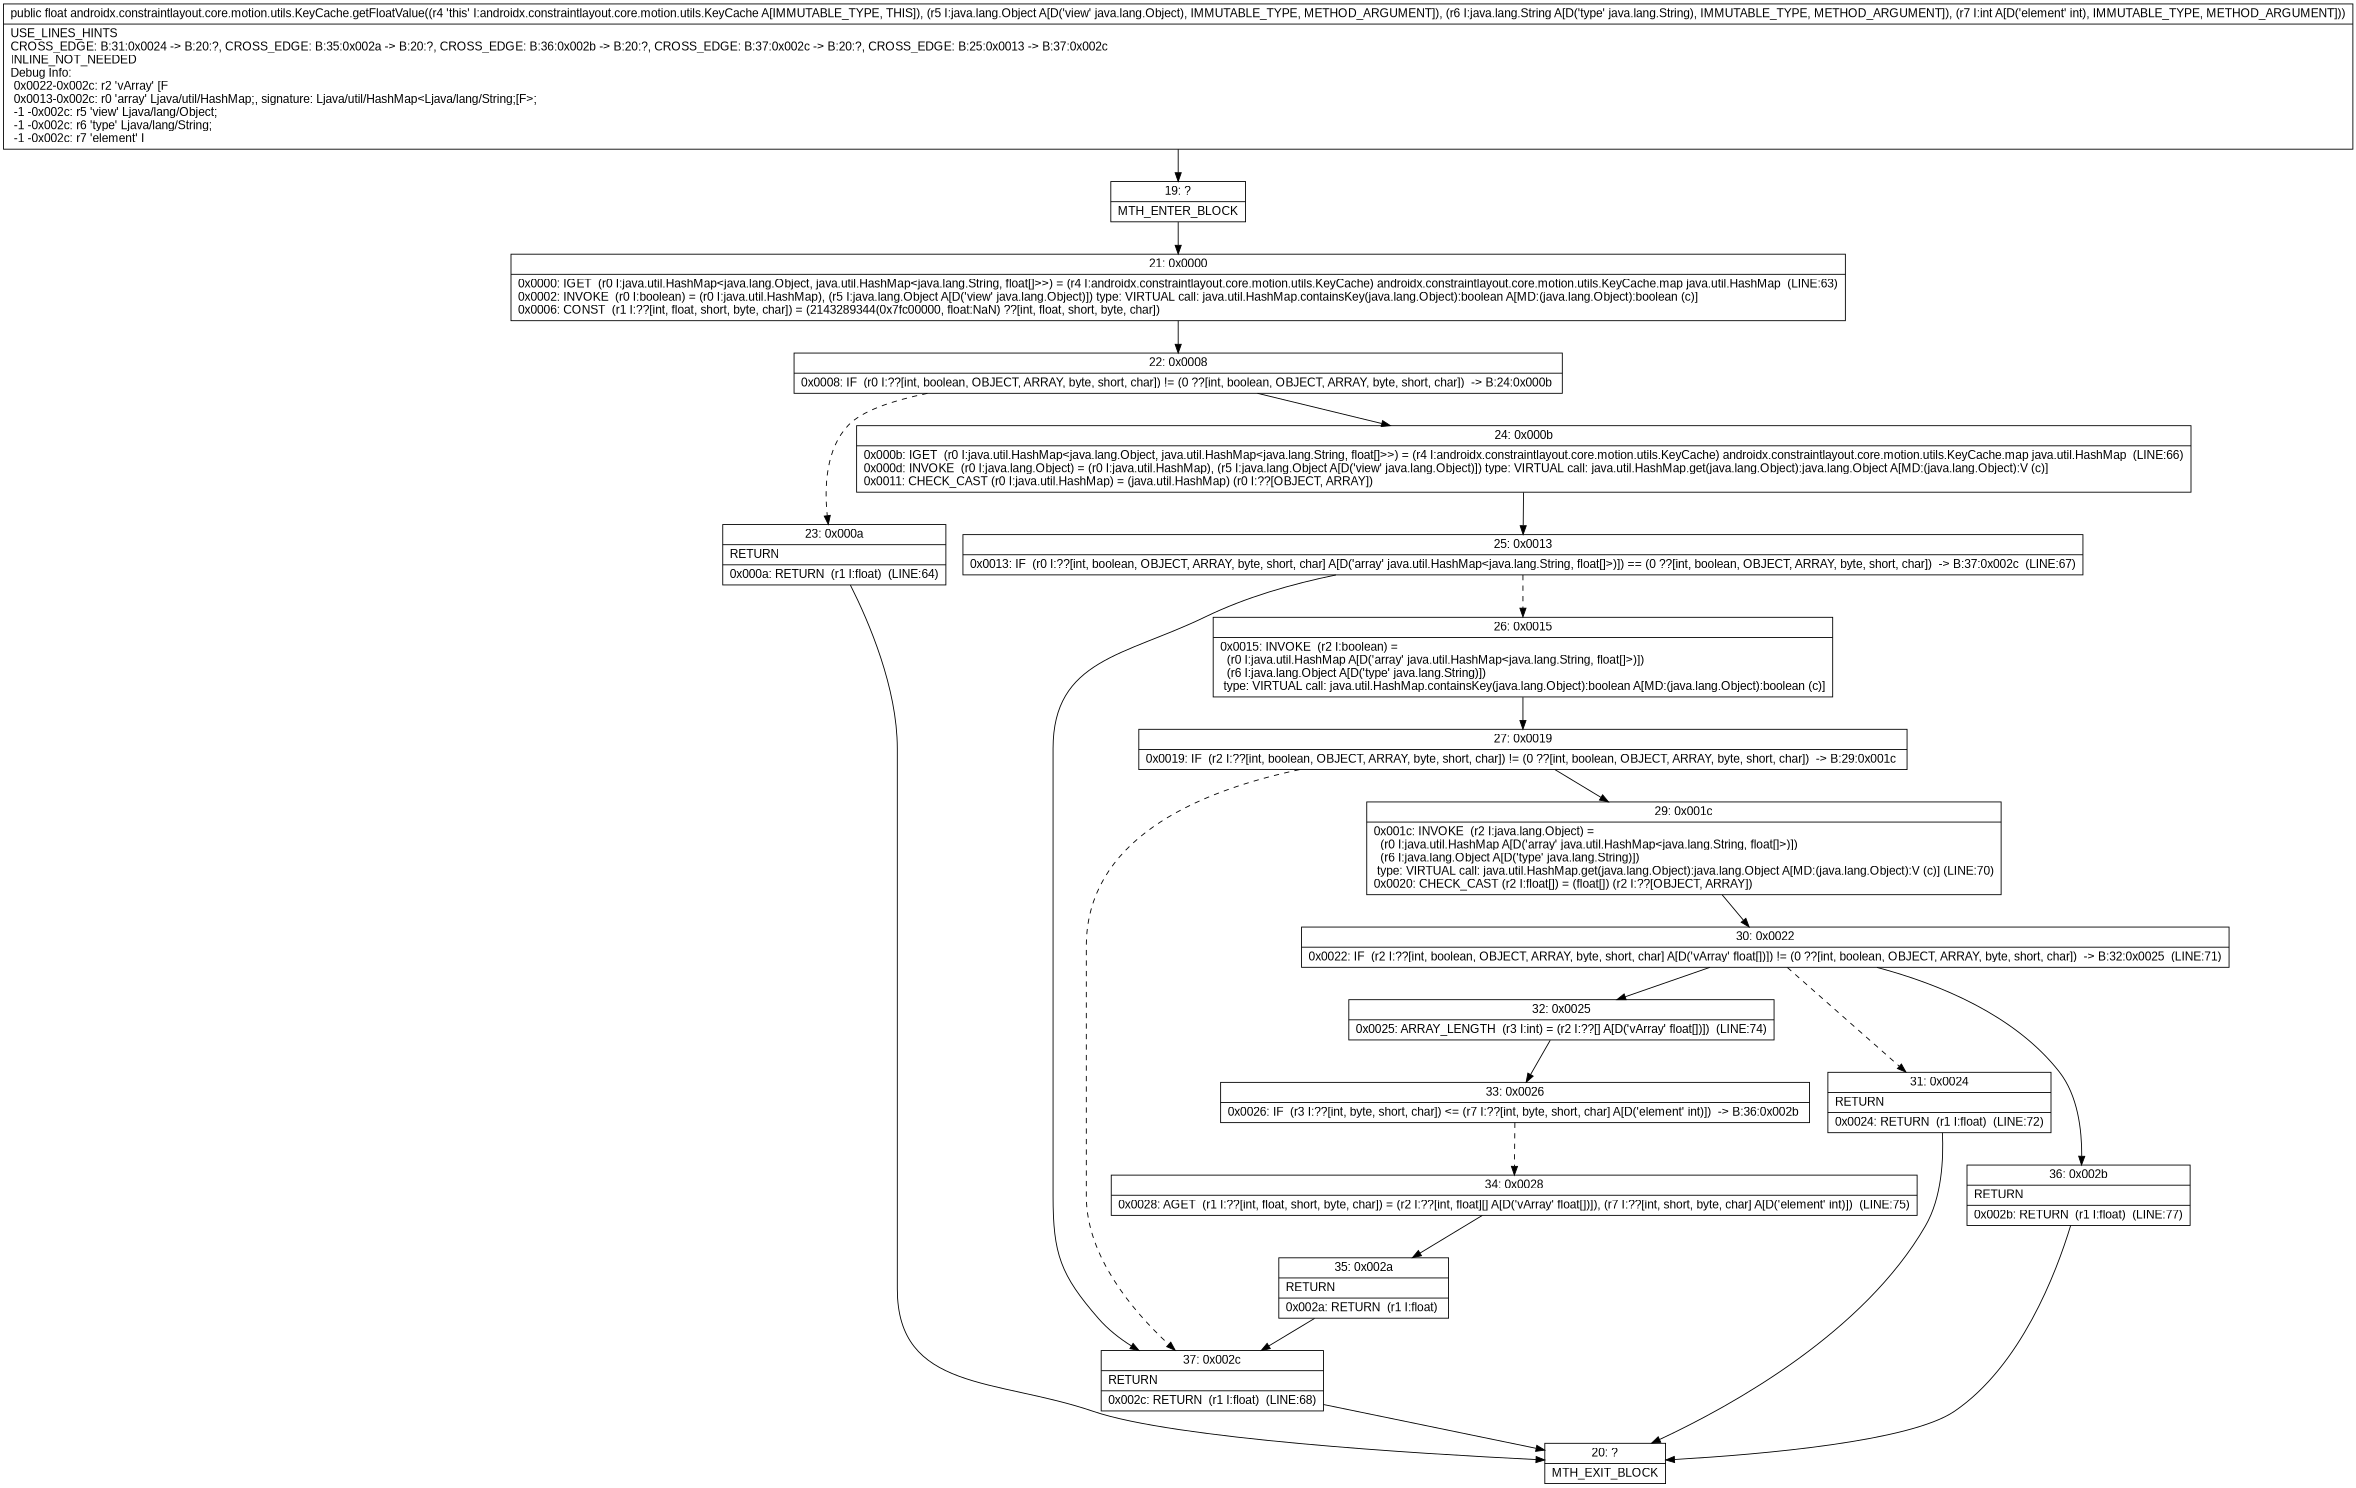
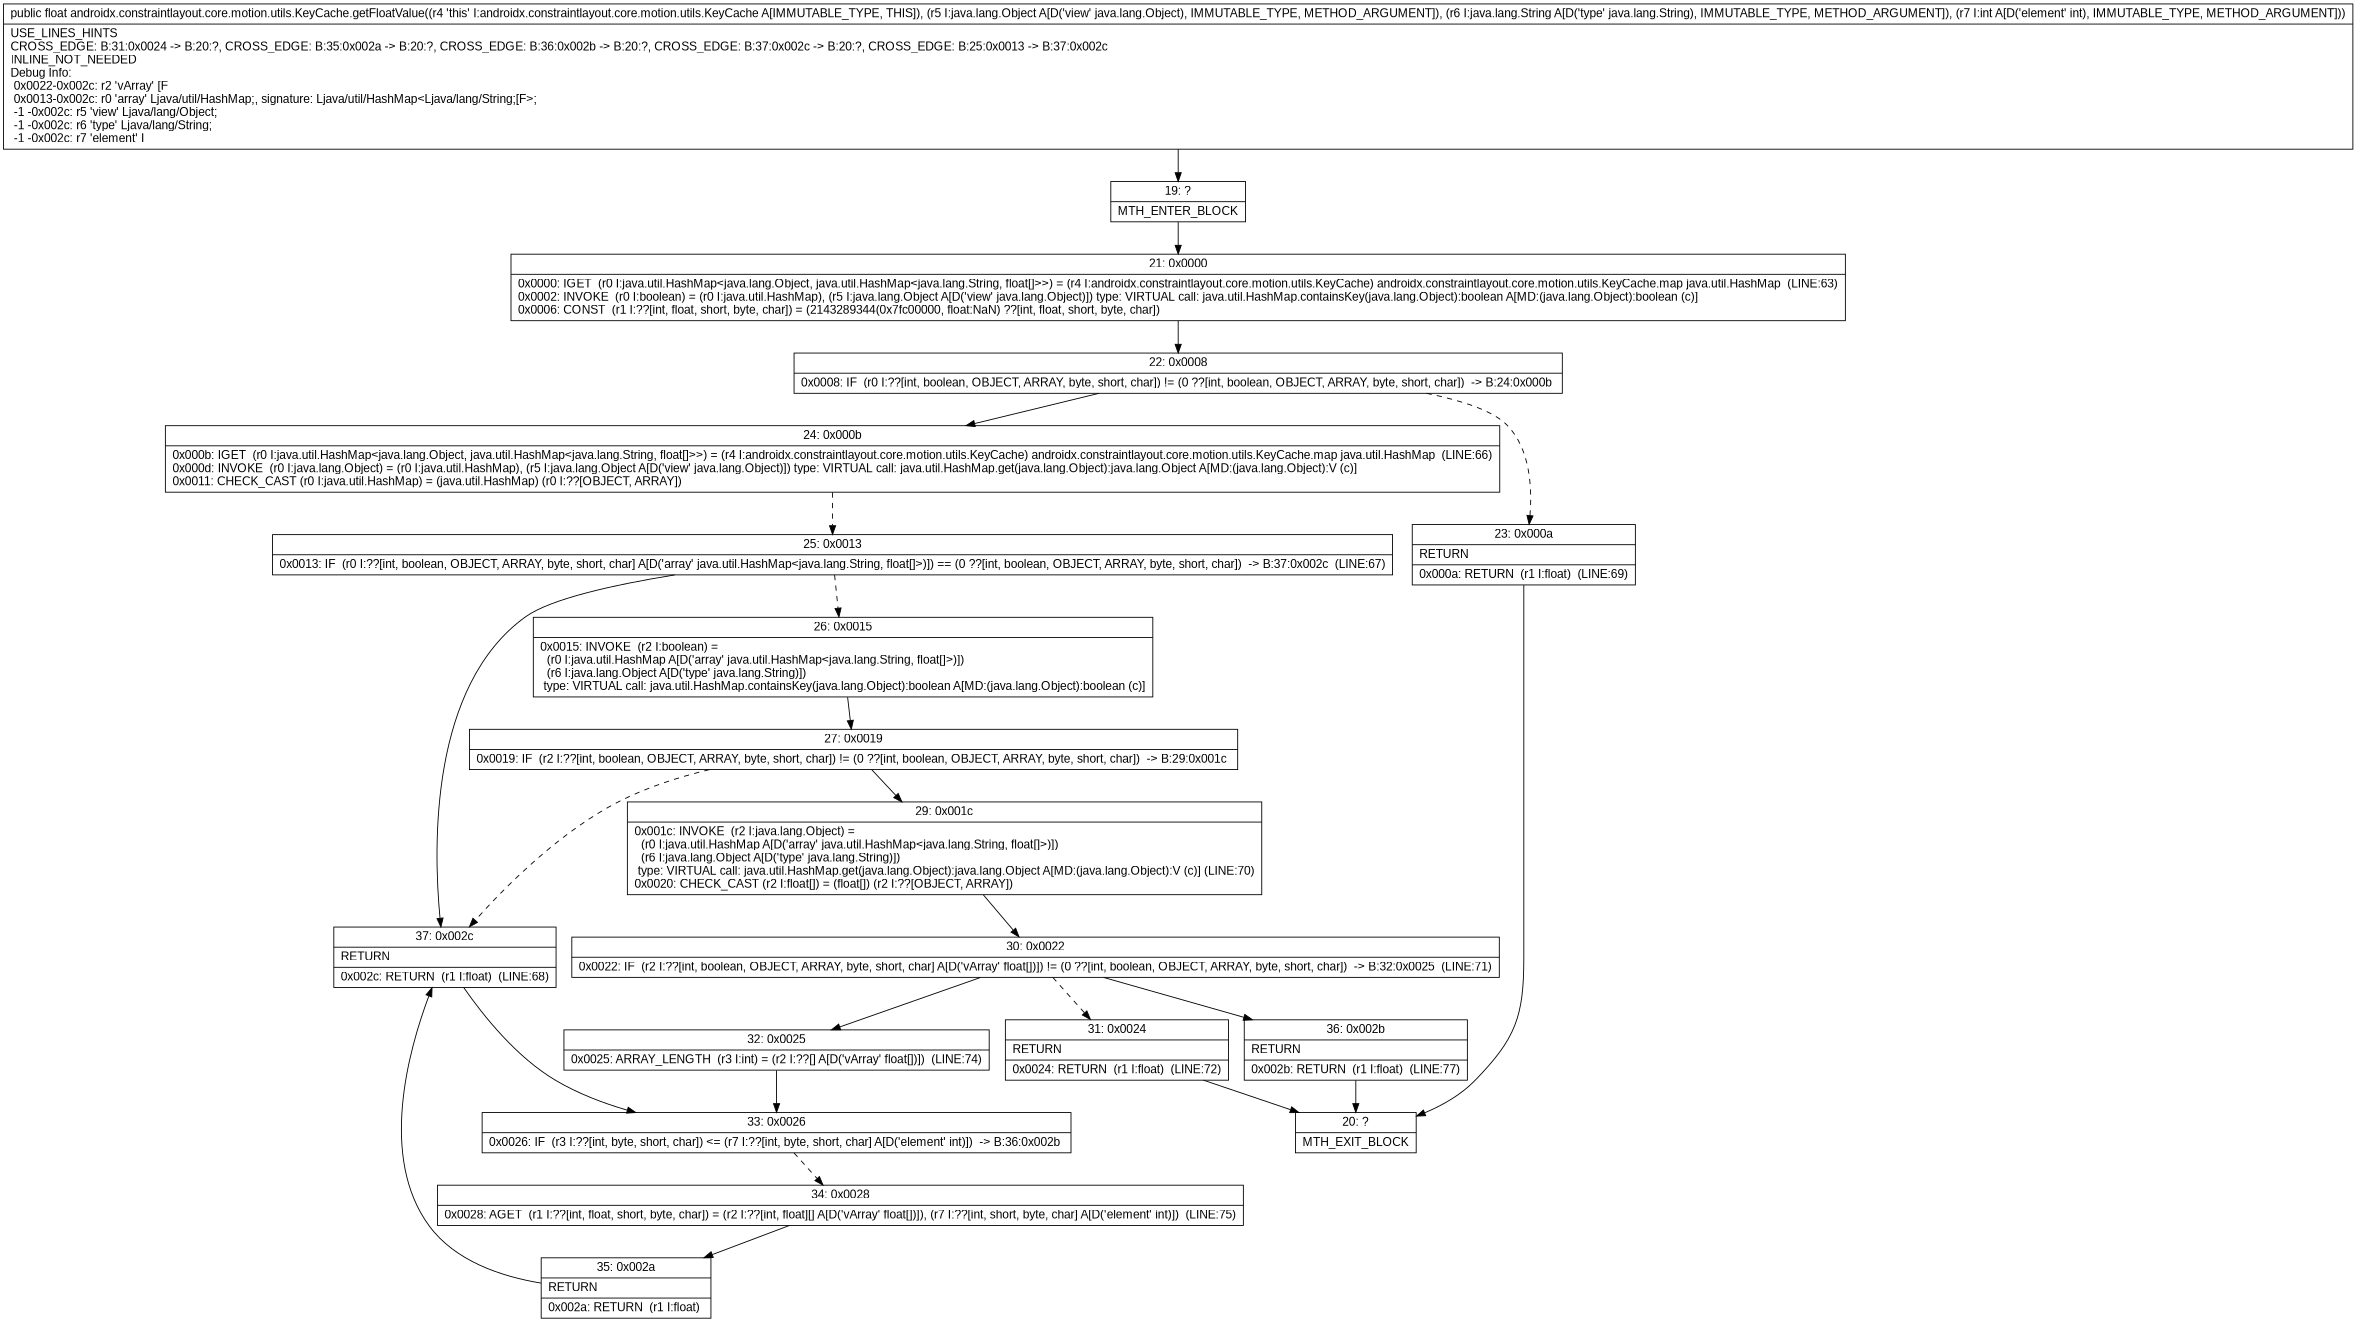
edge "24: 0x000b" -> "25: 0x0013": style solid -> dashed
node "23: 0x000a": text "0x000a: RETURN  (r1 I:float)  (LINE:64)" -> "0x000a: RETURN  (r1 I:float)  (LINE:69)"
edge "37: 0x002c" -> "20: ?": now "37: 0x002c" -> "33: 0x0026"
